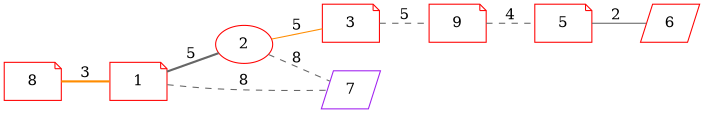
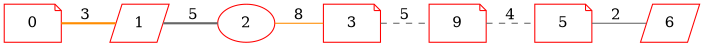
edge "3" -- "2": label "5" -> "8"
node "8": label "8" -> "0"
node "1": shape note -> parallelogram
node "7": removed
